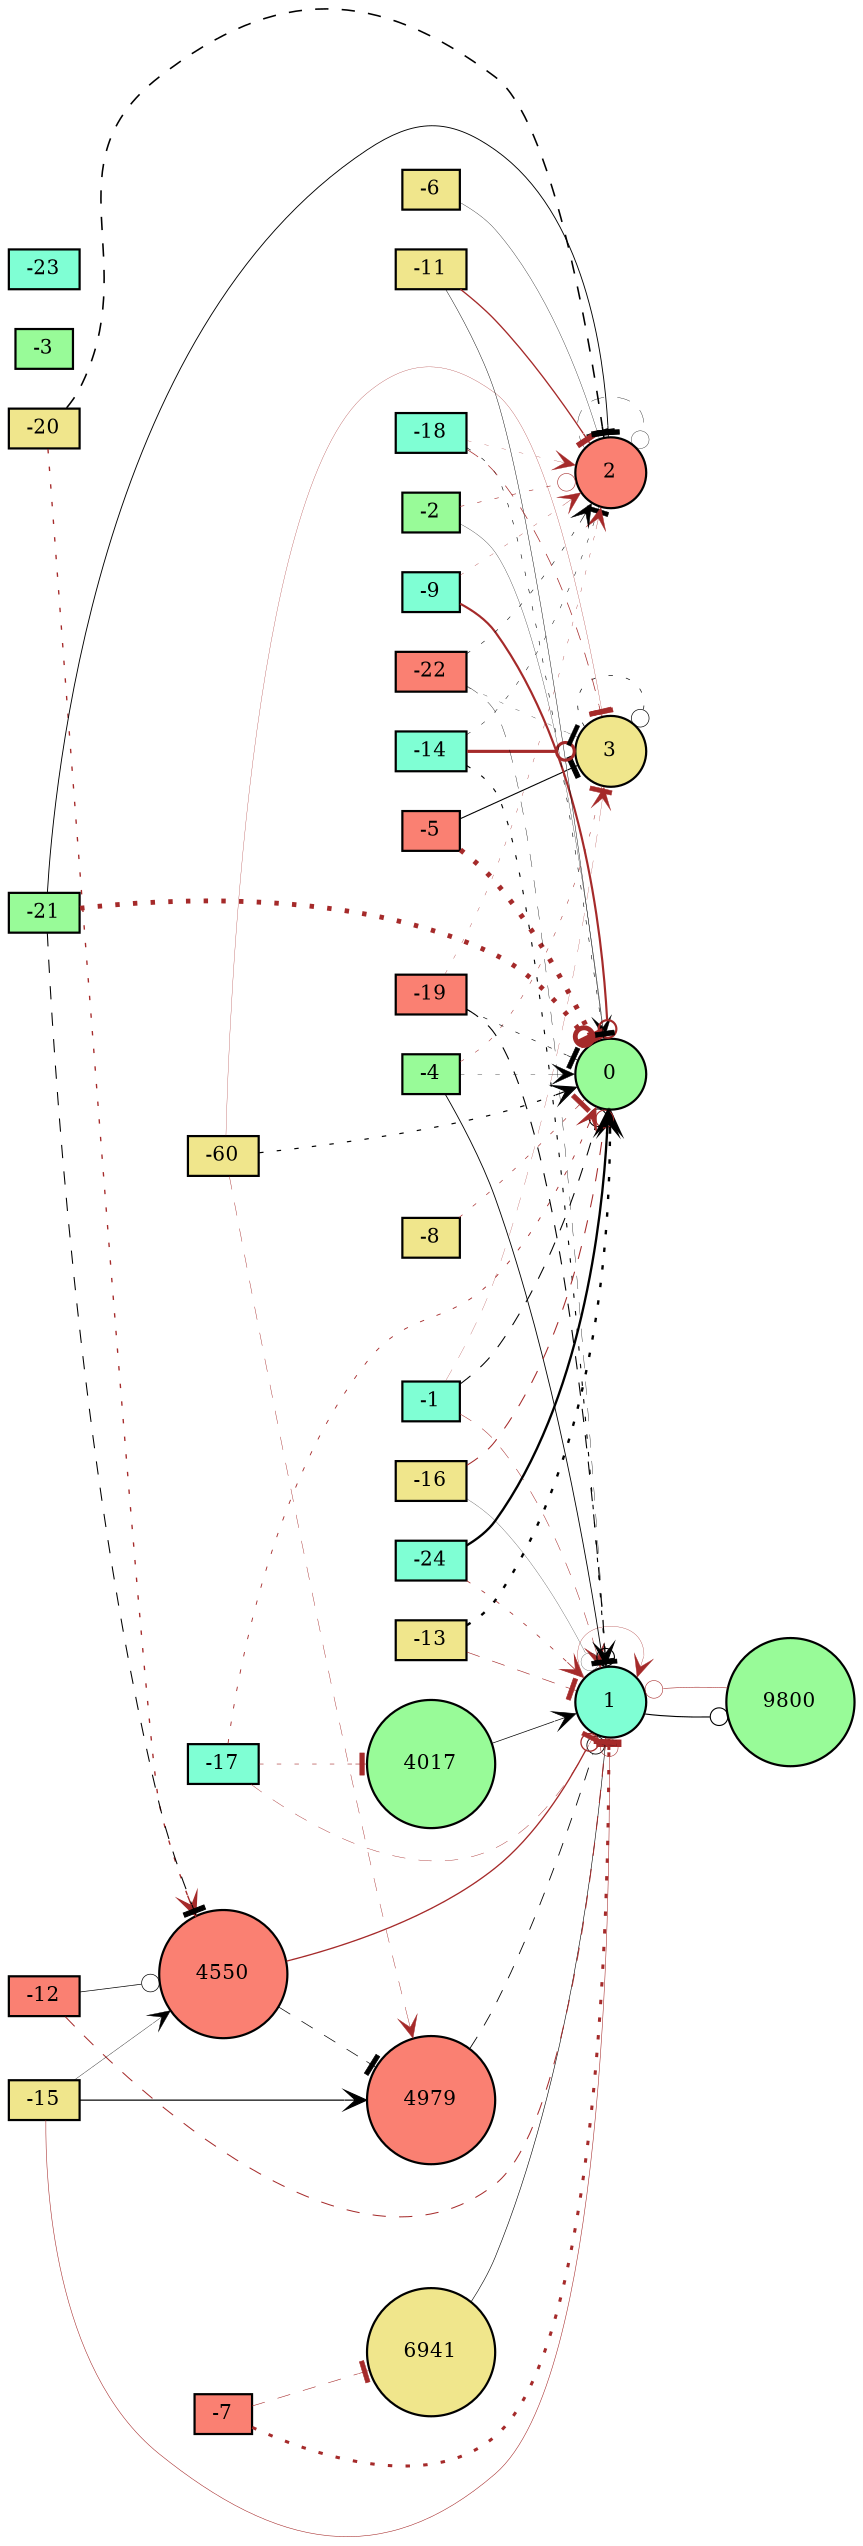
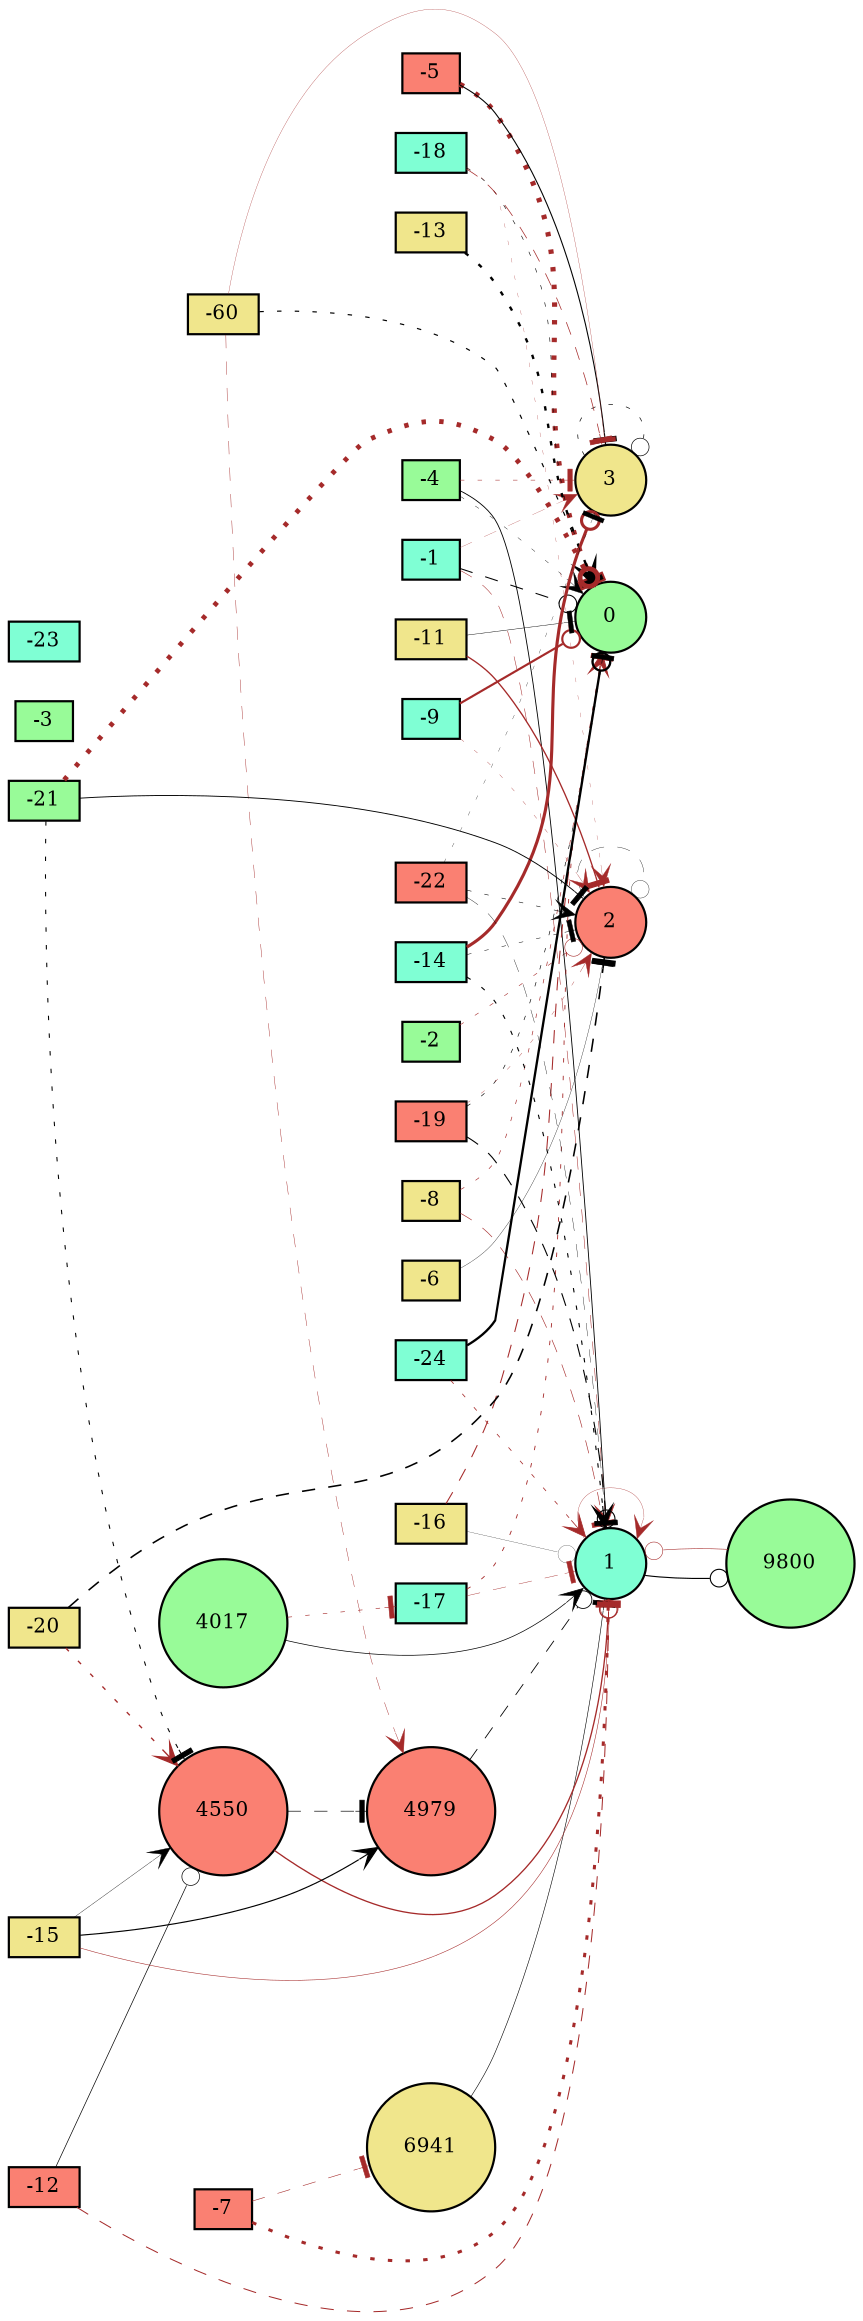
edge "-2" -> "0": removed
edge "-21" -> "4550": style dashed -> dotted
edge "-24" -> "0": arrowhead vee -> odot
edge "-13" -> "1": now "-8" -> "1"
edge "-17" -> "4017": reversed
